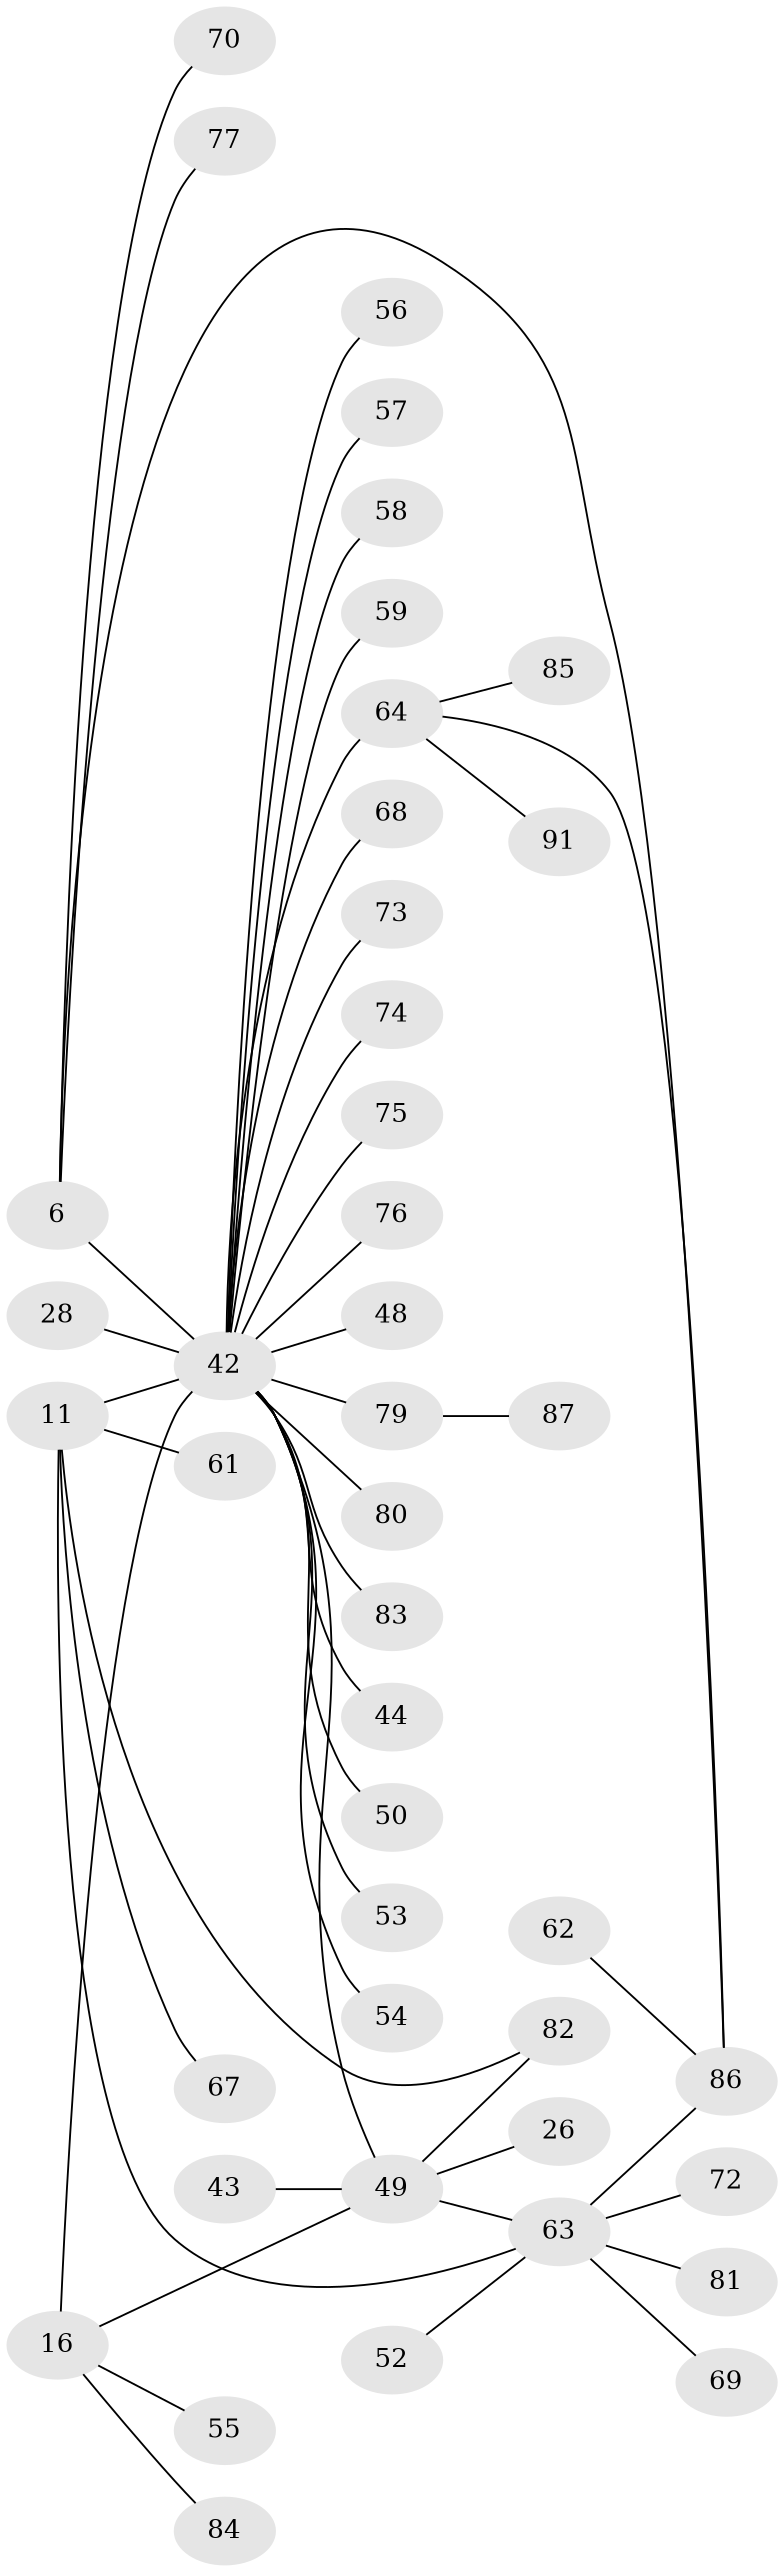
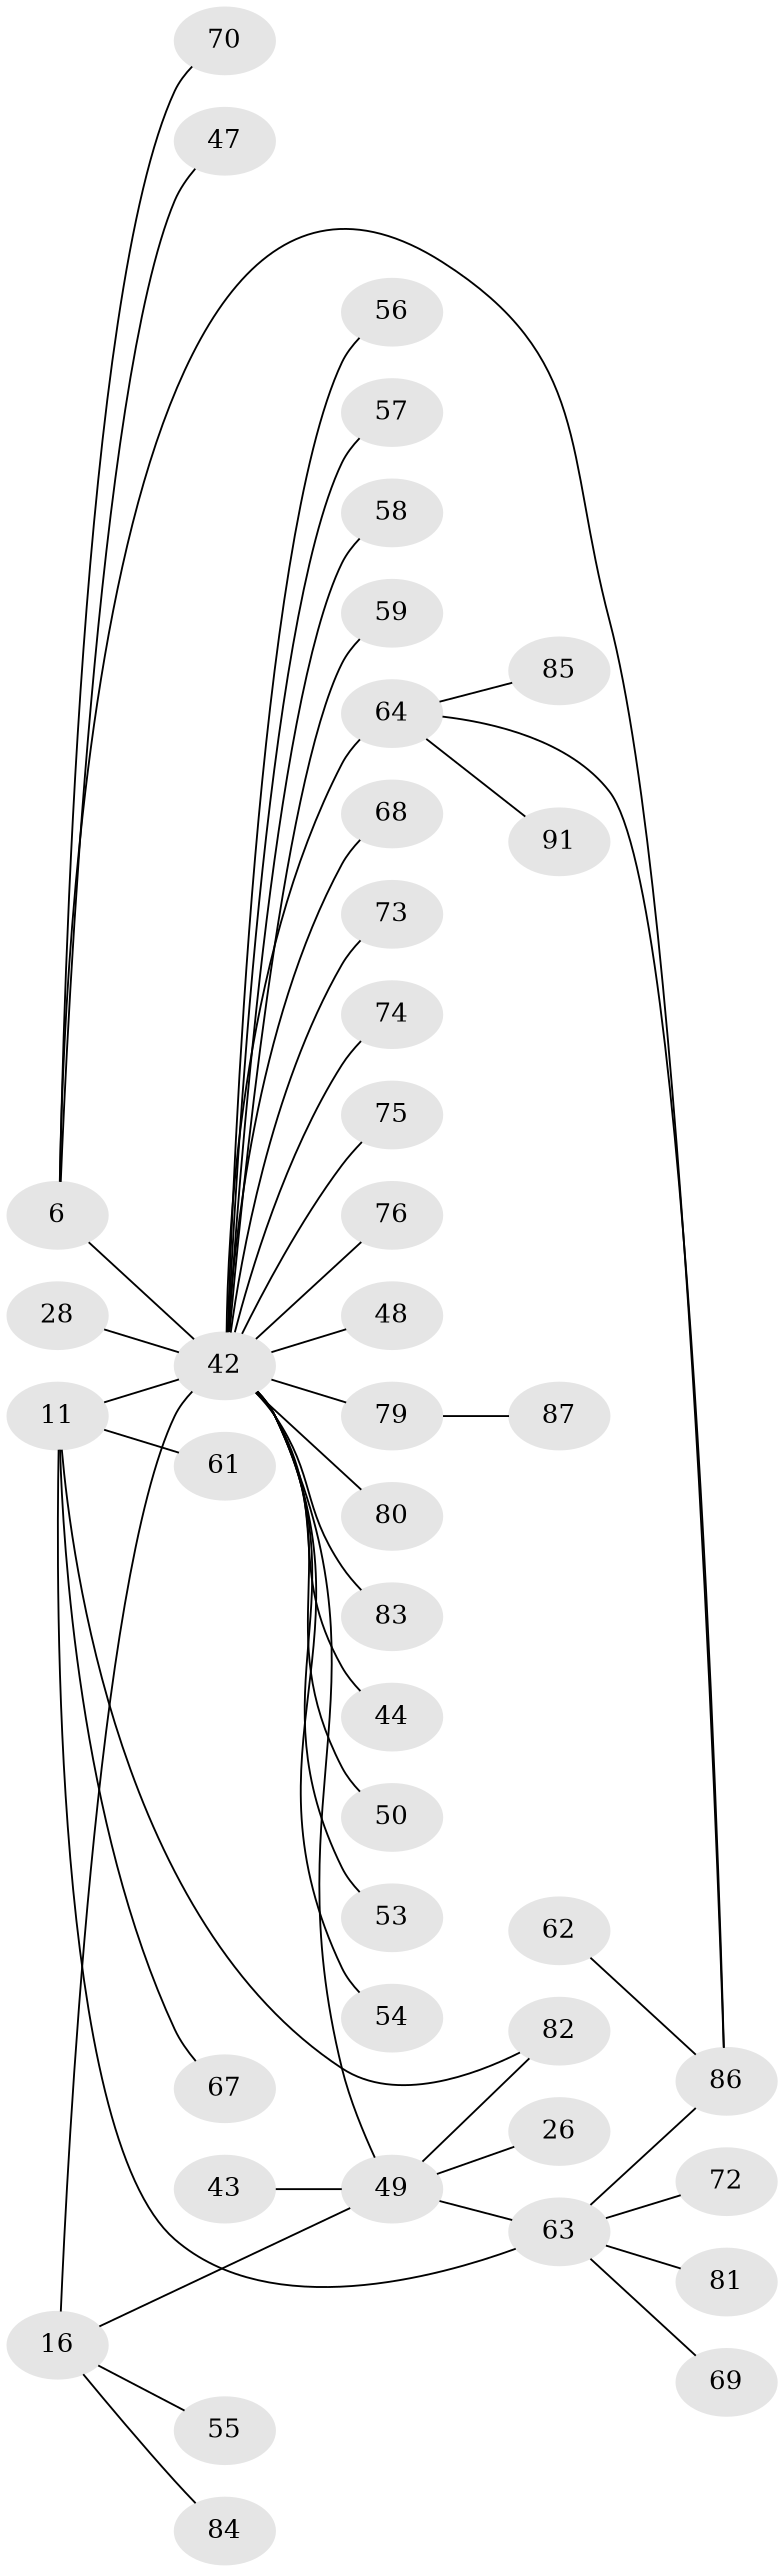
node "77": label "77" -> "47"
node "52": removed
